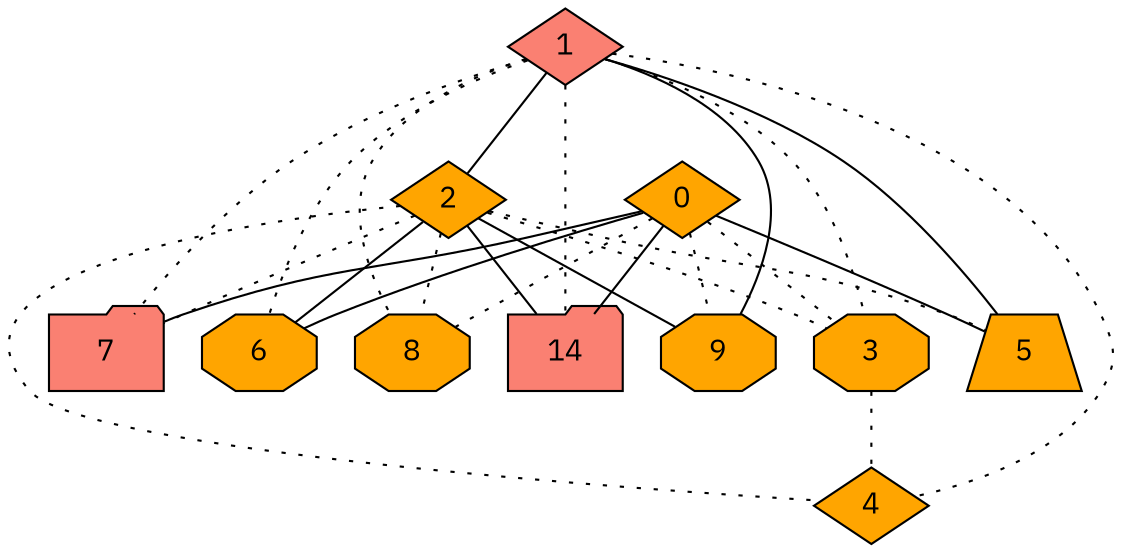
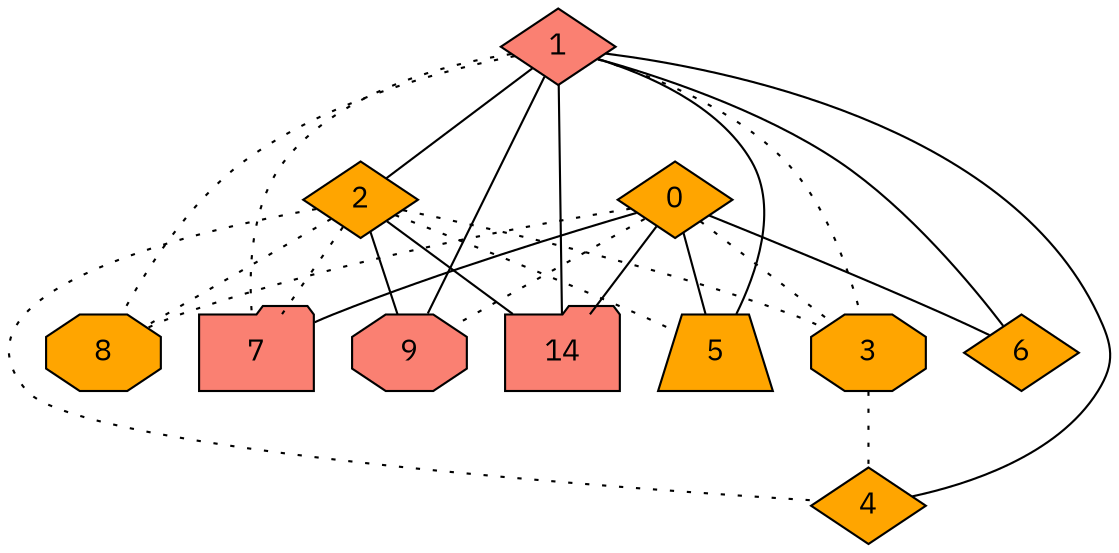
edge "1" -- "6": style dotted -> solid
edge "1" -- "14": style dotted -> solid
edge "1" -- "4": style dotted -> solid
edge "2" -- "6": removed
node "6": shape octagon -> diamond
node "9": fillcolor orange -> salmon
